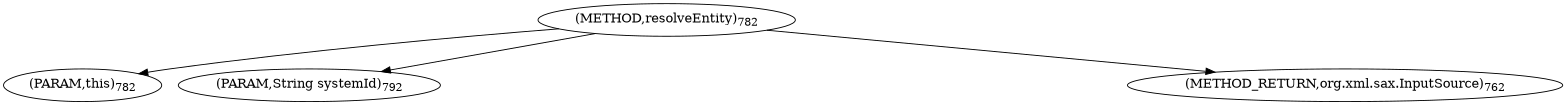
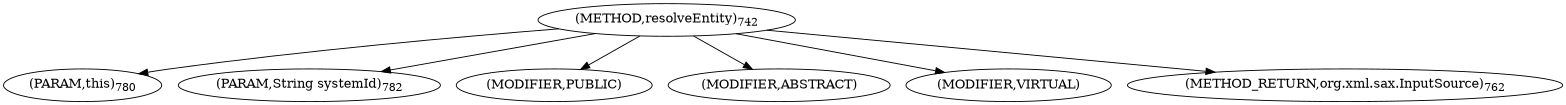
node "(METHOD,resolveEntity)": text "782" -> "742"
node "(PARAM,this)": text "782" -> "780"
node "(PARAM,String systemId)": text "792" -> "782"
node "(MODIFIER,PUBLIC)": added
node "(MODIFIER,ABSTRACT)": added
node "(MODIFIER,VIRTUAL)": added
